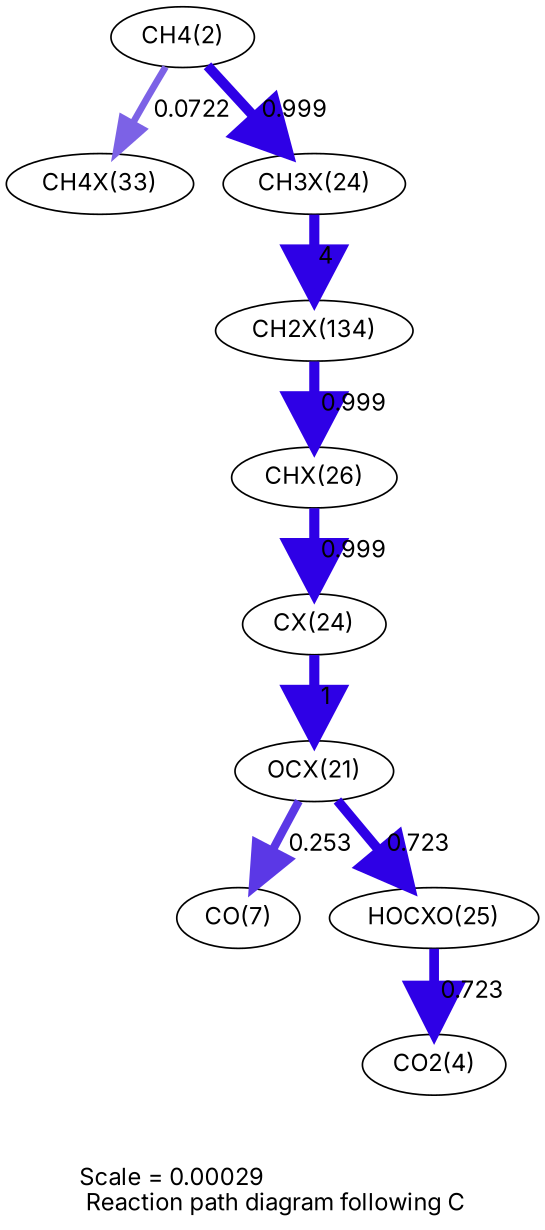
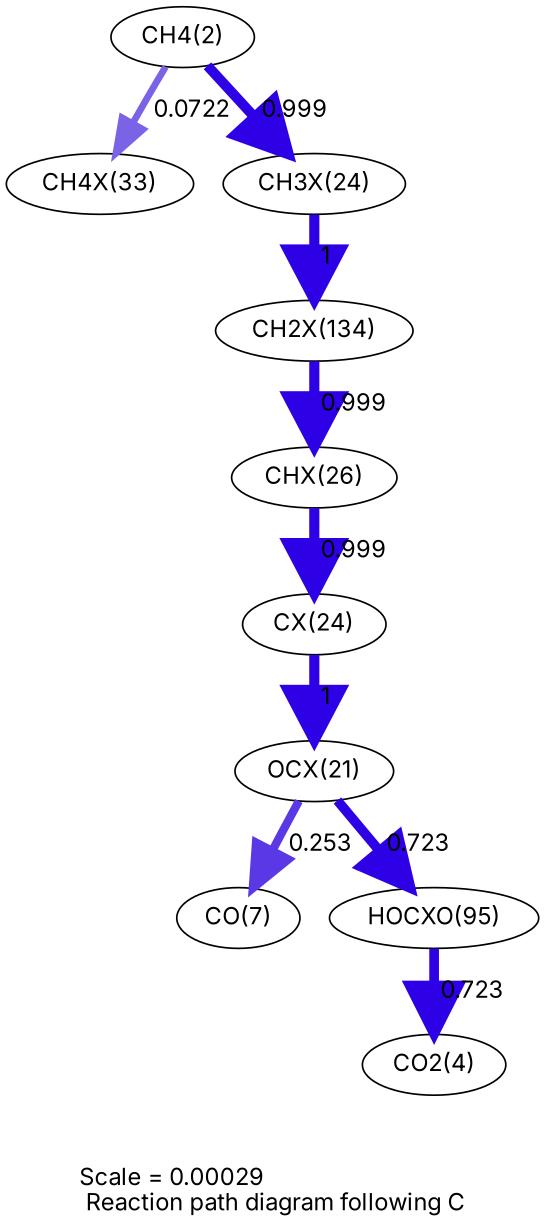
edge "CH3X(24)" -> "CH2X(134)": label " 4" -> " 1"
node "HOCXO(25)": label "HOCXO(25)" -> "HOCXO(95)"
